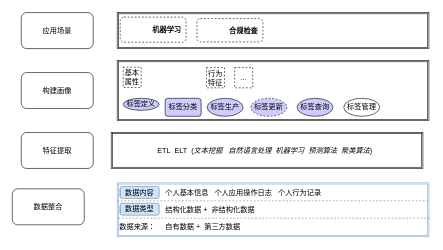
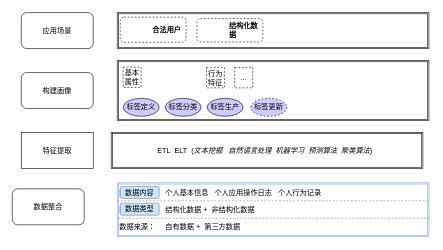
node "机器学习": label "机器学习" -> "合法用户"
node "合规检查": label "合规检查" -> "结构化数据"
node "标签定义": size 36x12 -> 36x18
node "标签分类": shape rounded rectangle -> ellipse
node "标签查询": removed
node "标签管理": removed
node "特征提取": shape rounded rectangle -> rectangle
